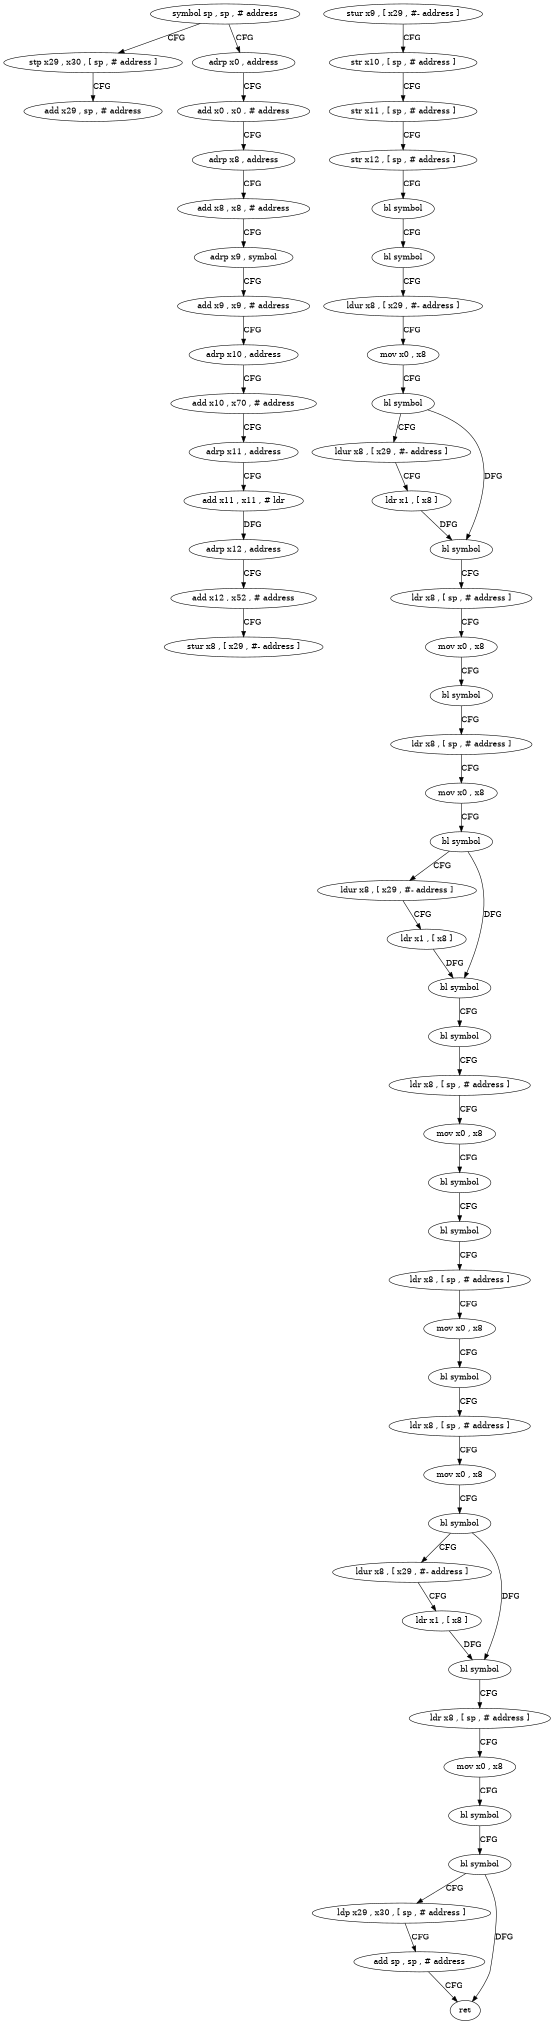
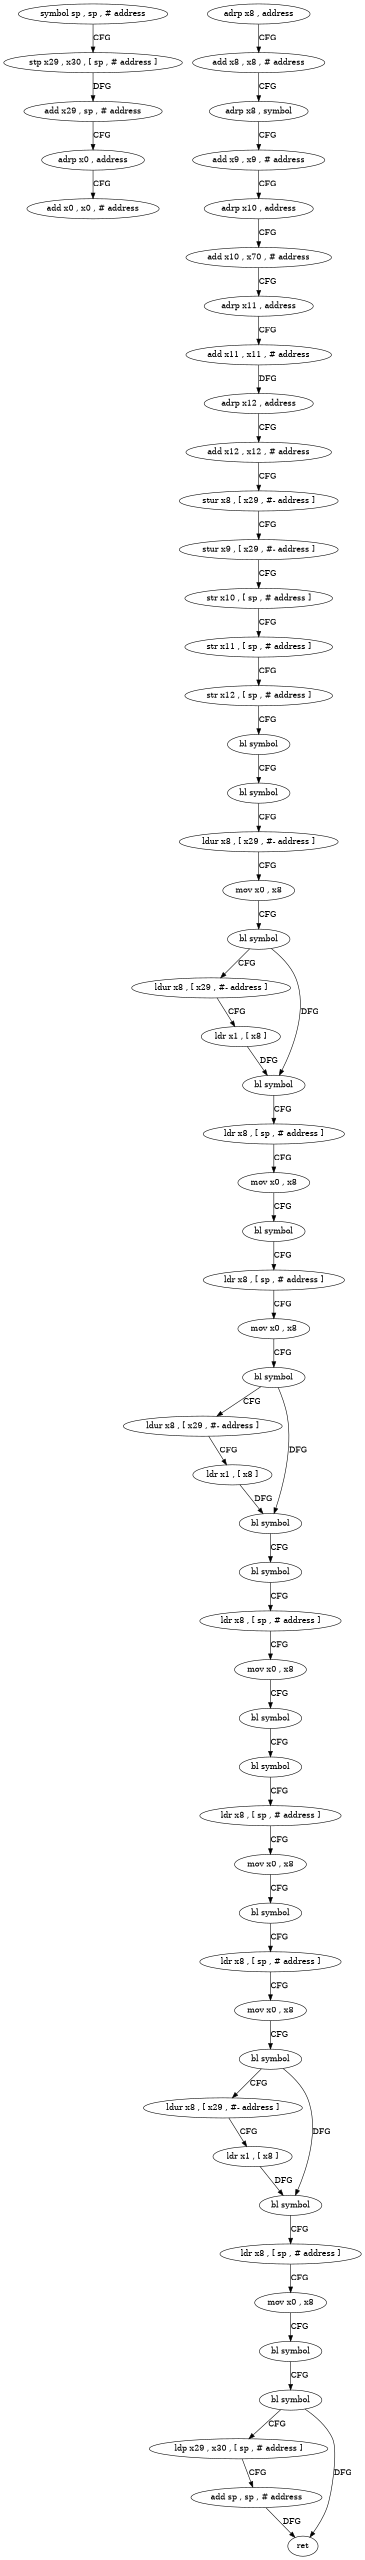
edge "symbol sp , sp , # address" -> "adrp x0 , address": now "add x29 , sp , # address" -> "adrp x0 , address"
edge "stp x29 , x30 , [ sp , # address ]" -> "add x29 , sp , # address": label "CFG" -> "DFG"
edge "add x0 , x0 , # address" -> "adrp x8 , address": removed, label "CFG"
node "adrp x9 , symbol": label "adrp x9 , symbol" -> "adrp x8 , symbol"
node "add x11 , x11 , # ldr": label "add x11 , x11 , # ldr" -> "add x11 , x11 , # address"
edge "stur x8 , [ x29 , #- address ]" -> "stur x9 , [ x29 , #- address ]": added, label "CFG"
node "add x12 , x52 , # address": label "add x12 , x52 , # address" -> "add x12 , x12 , # address"
edge "add sp , sp , # address" -> "ret": label "CFG" -> "DFG"
